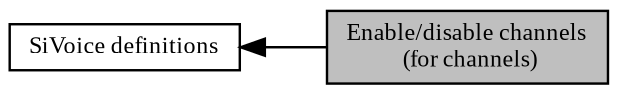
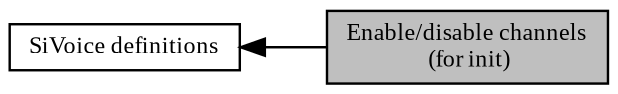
node "Enable/disable channels (for channels)": label "Enable/disable channels (for channels)" -> "Enable/disable channels (for init)"
